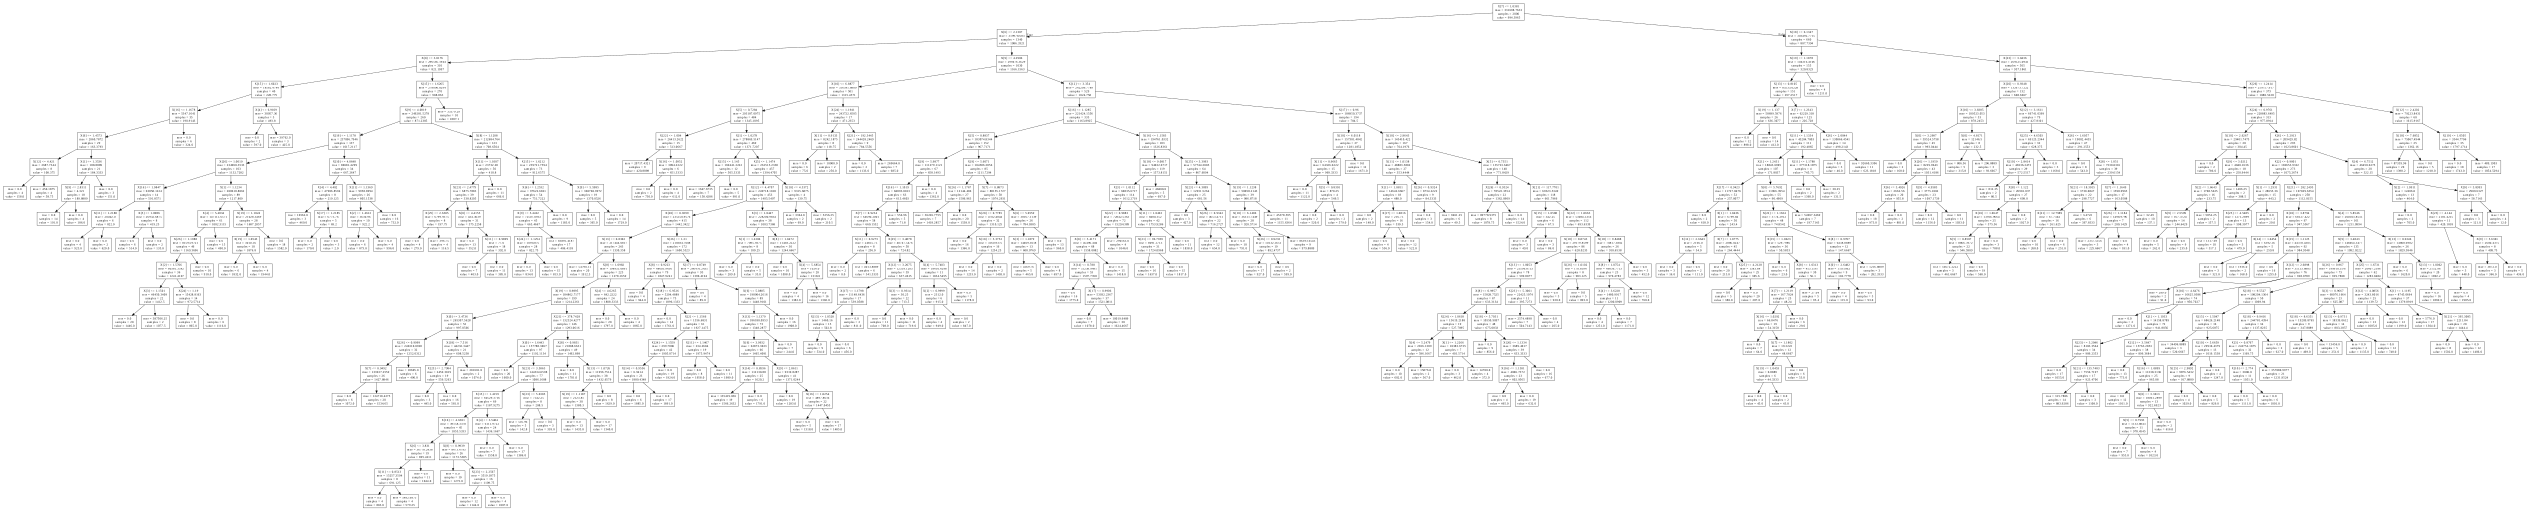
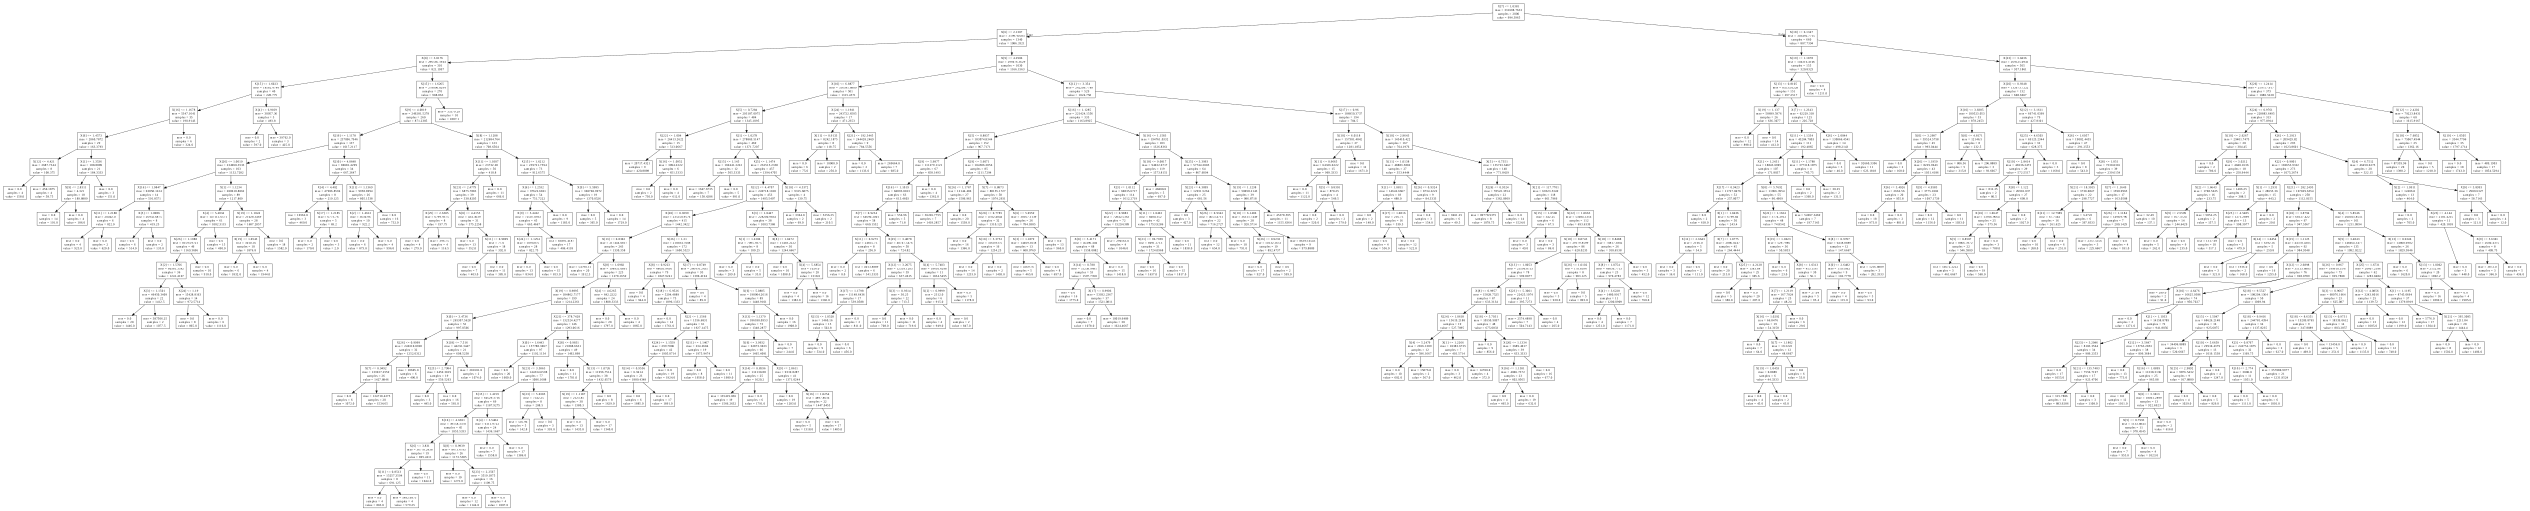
edge "mse = 0.0 value = 3 value = 448.0" -> "mse = 0.0 samples = 4 value = 1985.0": now "X[13] <= 1.0062 mse = 2152.96 samples = 20 value = 1892.2" -> "mse = 0.0 samples = 4 value = 1985.0"
